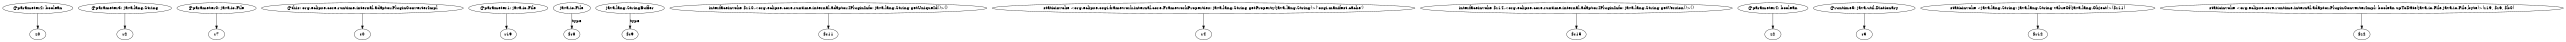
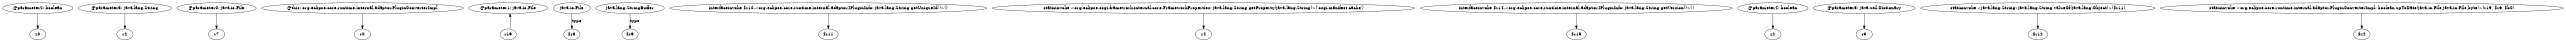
node "@runtime5: java.util.Dictionary": label "@runtime5: java.util.Dictionary" -> "@parameter5: java.util.Dictionary"
edge "@parameter1: java.io.File" -> "r19": reversed
